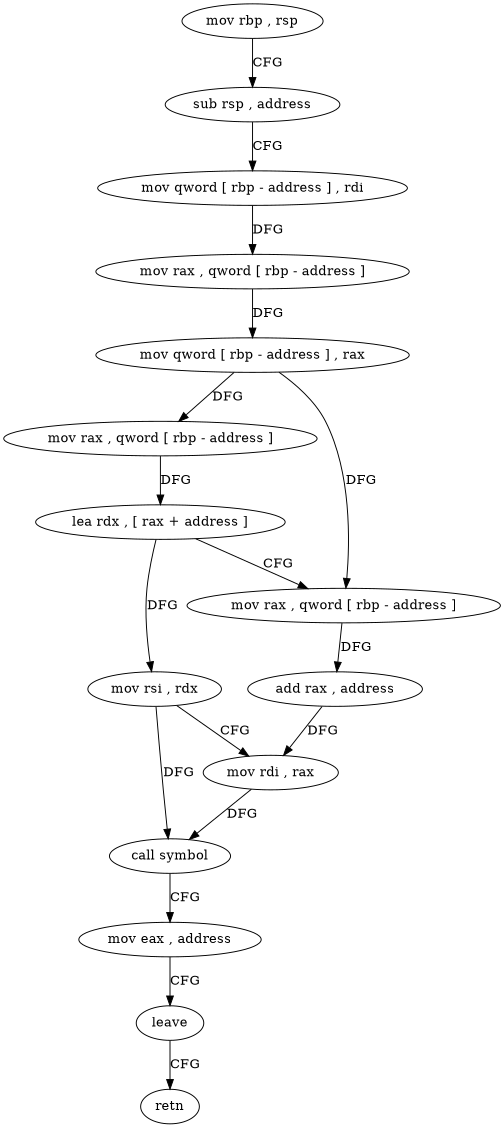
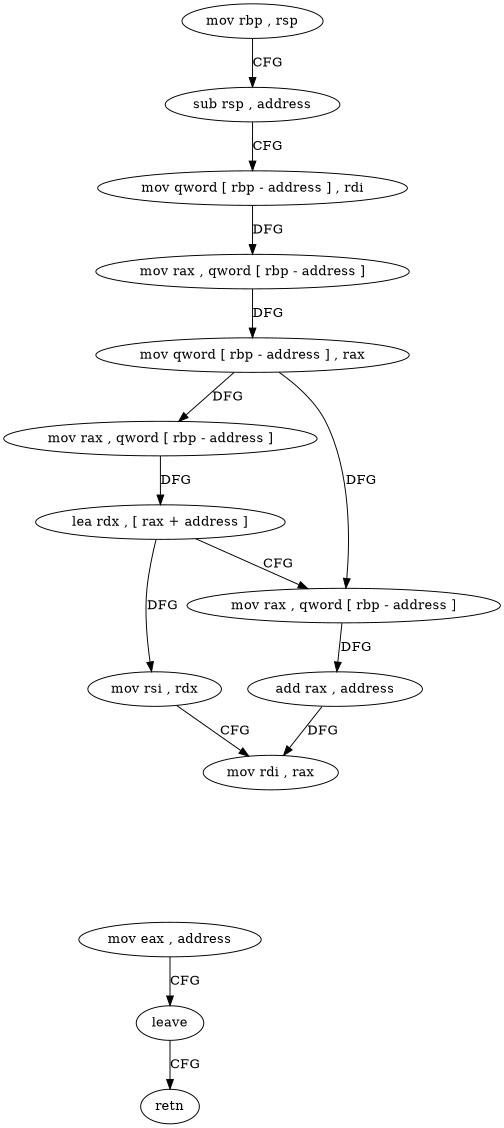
node "call symbol": removed
